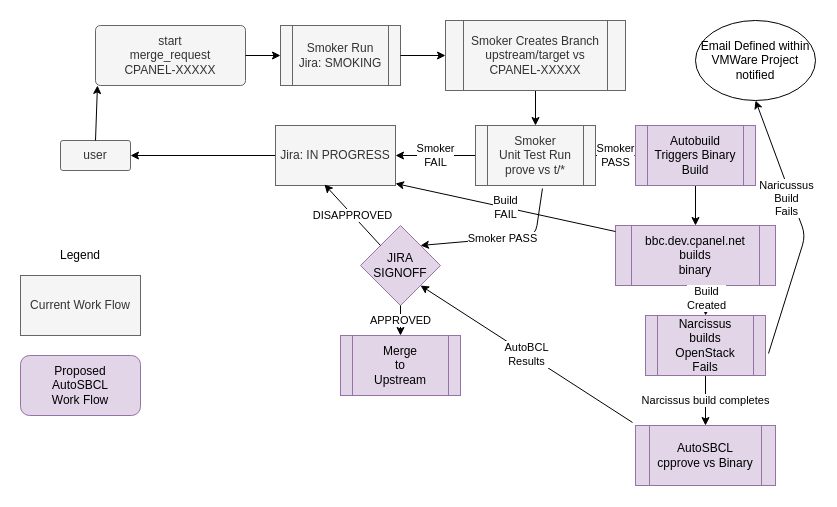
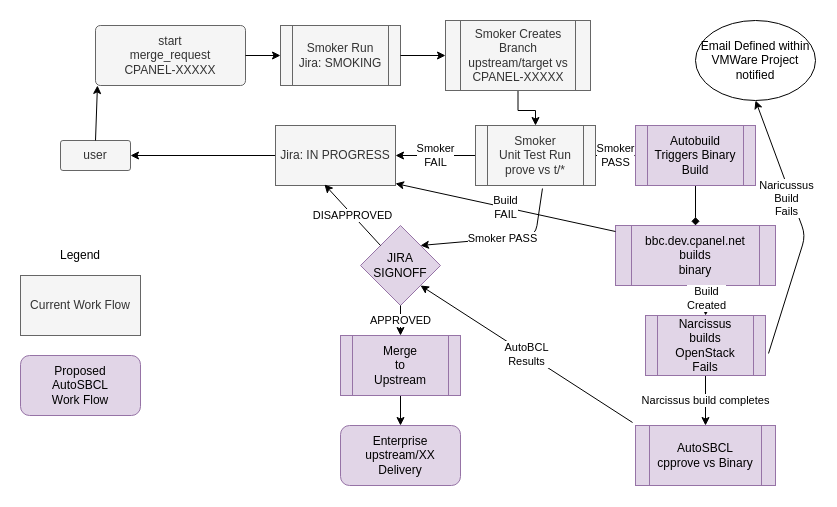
node "Smoker Creates Branch upstream/target vs CPANEL-XXXXX": size 180x70 -> 145x70
edge "Autobuild Triggers Binary Build" -> "bbc.dev.cpanel.net builds binary": arrowhead classic -> diamond
edge "Merge to Upstream" -> "Enterprise upstream/XX Delivery": added
node "Enterprise upstream/XX Delivery": added
